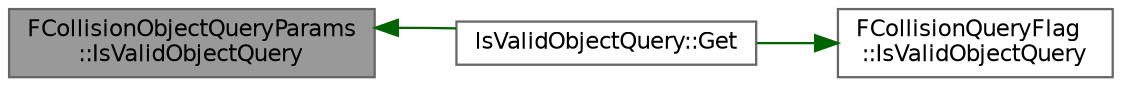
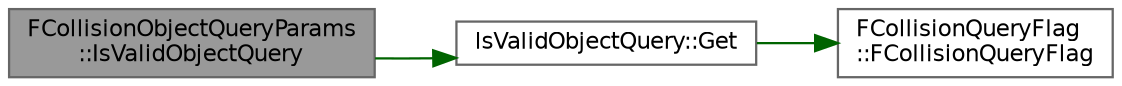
edge "IsValidObjectQuery::Get" -> "FCollisionObjectQueryParams ::IsValidObjectQuery": reversed
node "FCollisionQueryFlag ::IsValidObjectQuery": label "FCollisionQueryFlag ::IsValidObjectQuery" -> "FCollisionQueryFlag ::FCollisionQueryFlag"
